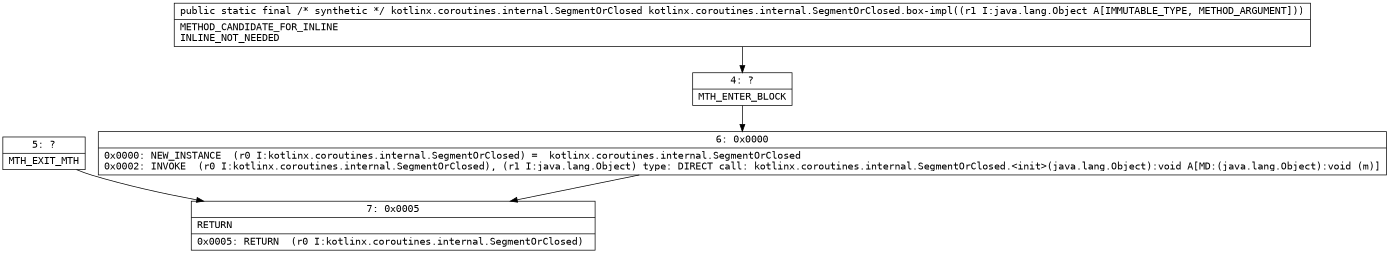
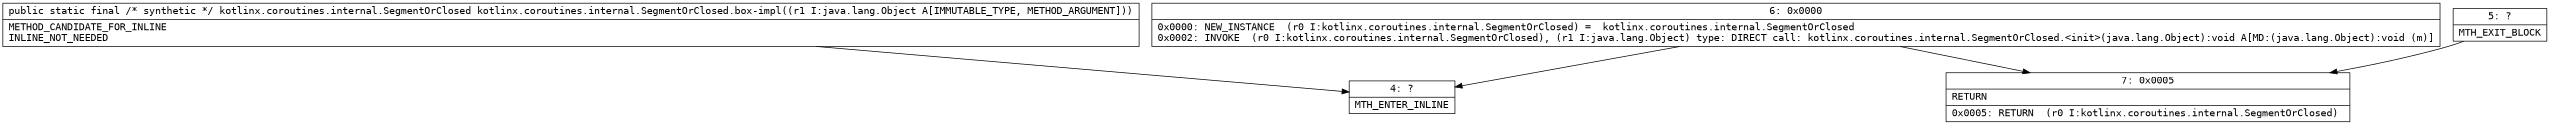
node "4: ?": text "MTH_ENTER_BLOCK" -> "MTH_ENTER_INLINE"
edge "4: ?" -> "6: 0x0000": reversed
node "5: ?": text "MTH_EXIT_MTH" -> "MTH_EXIT_BLOCK"
